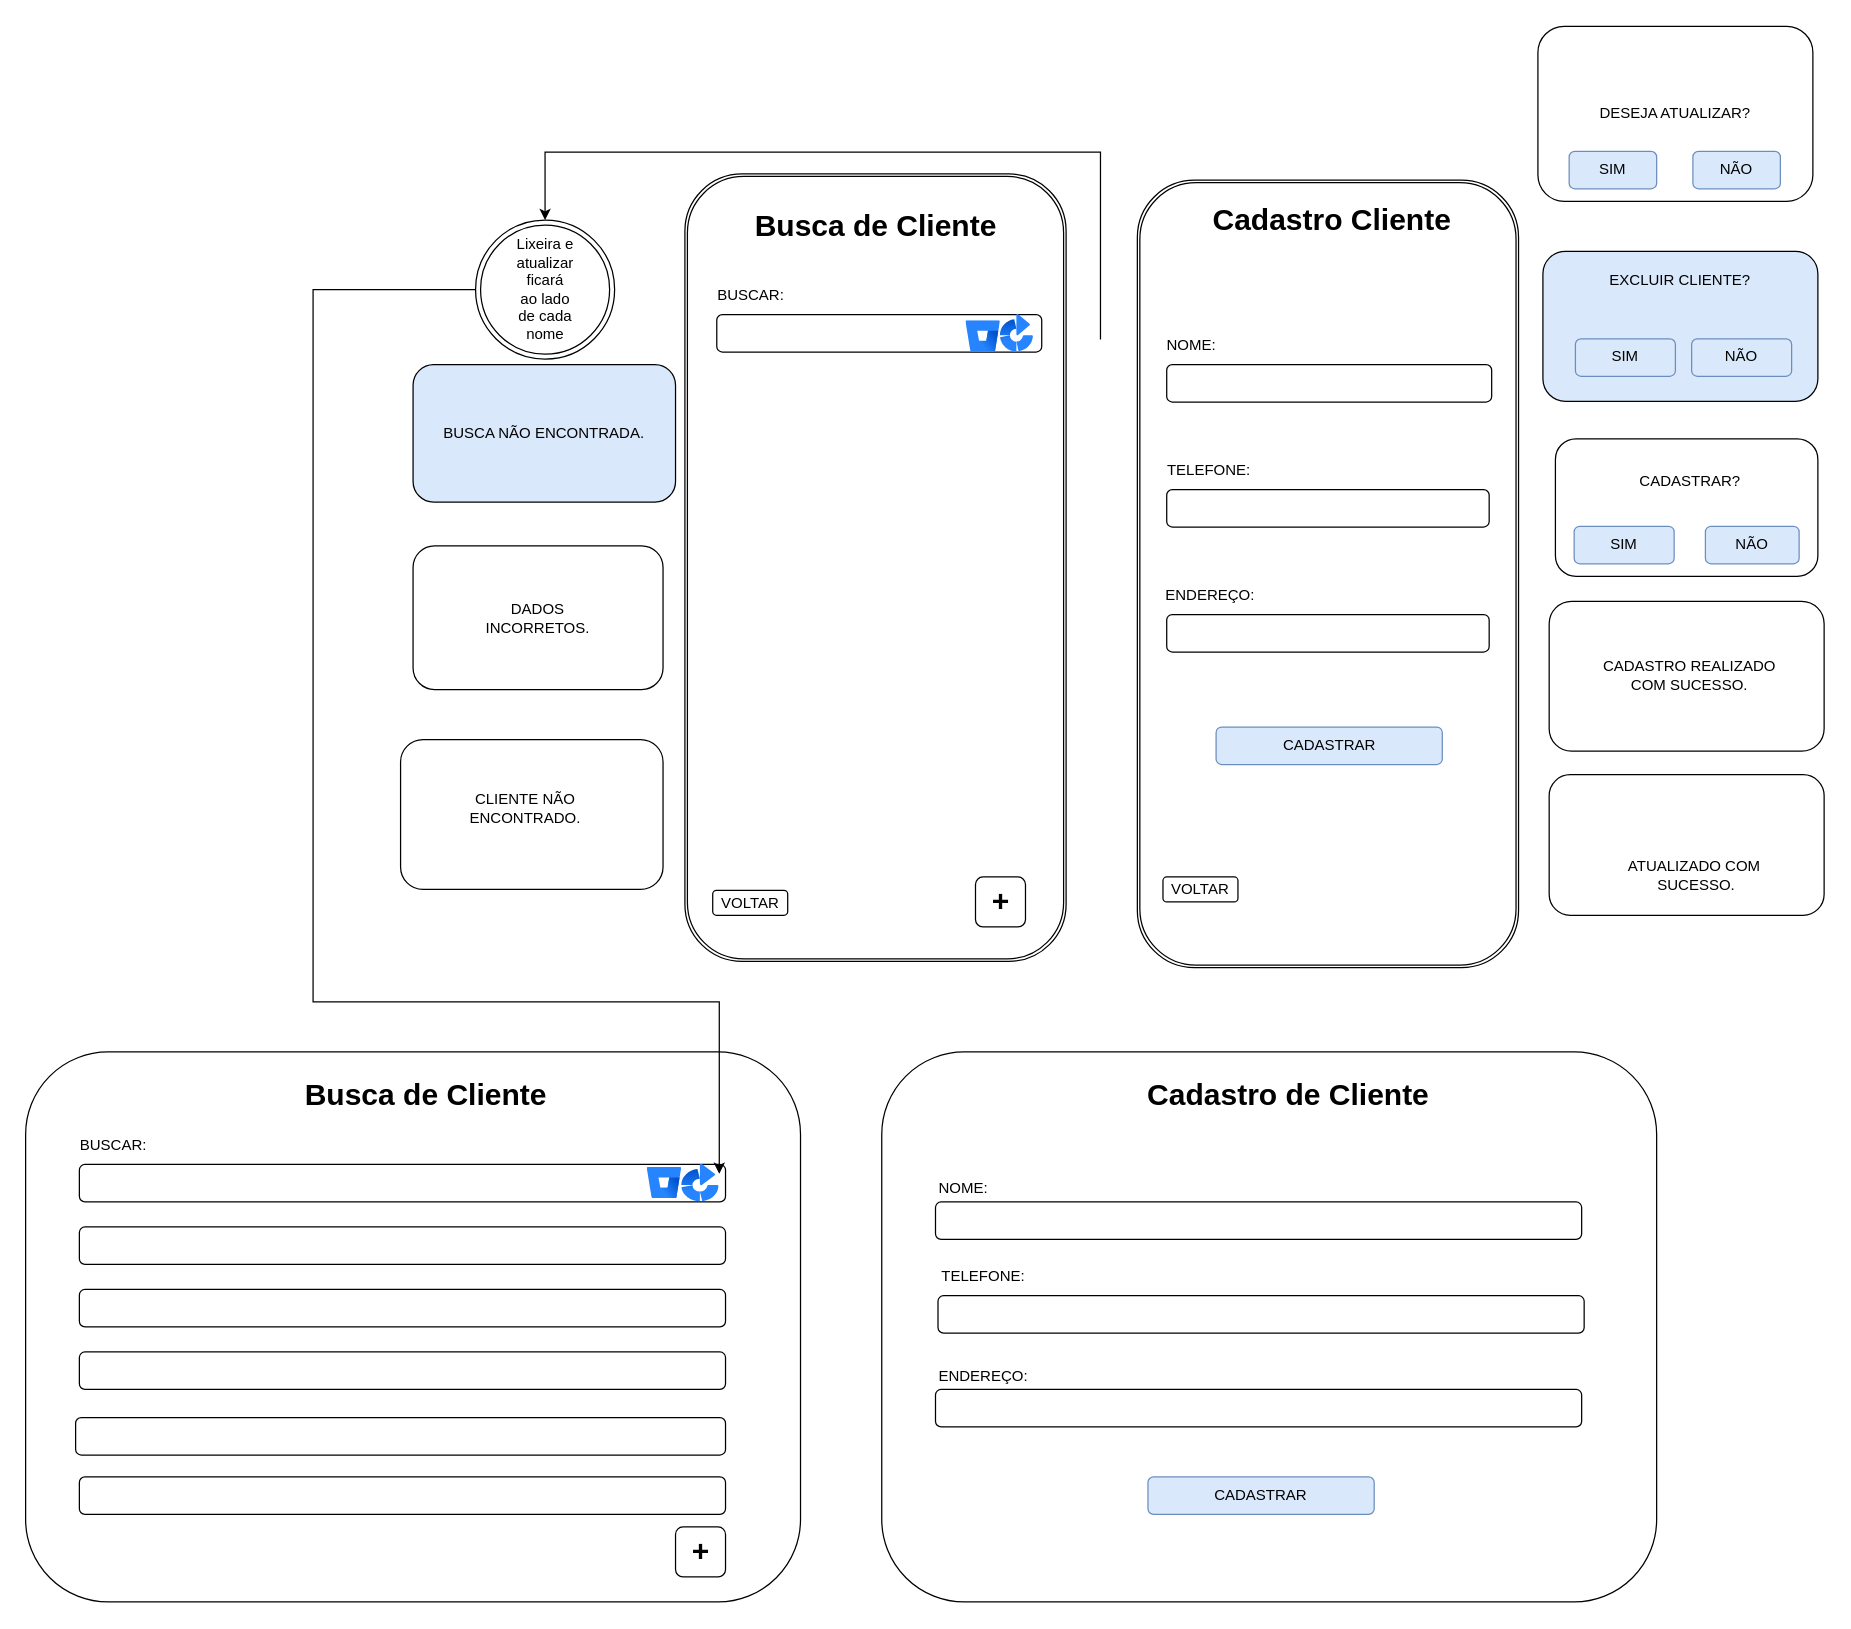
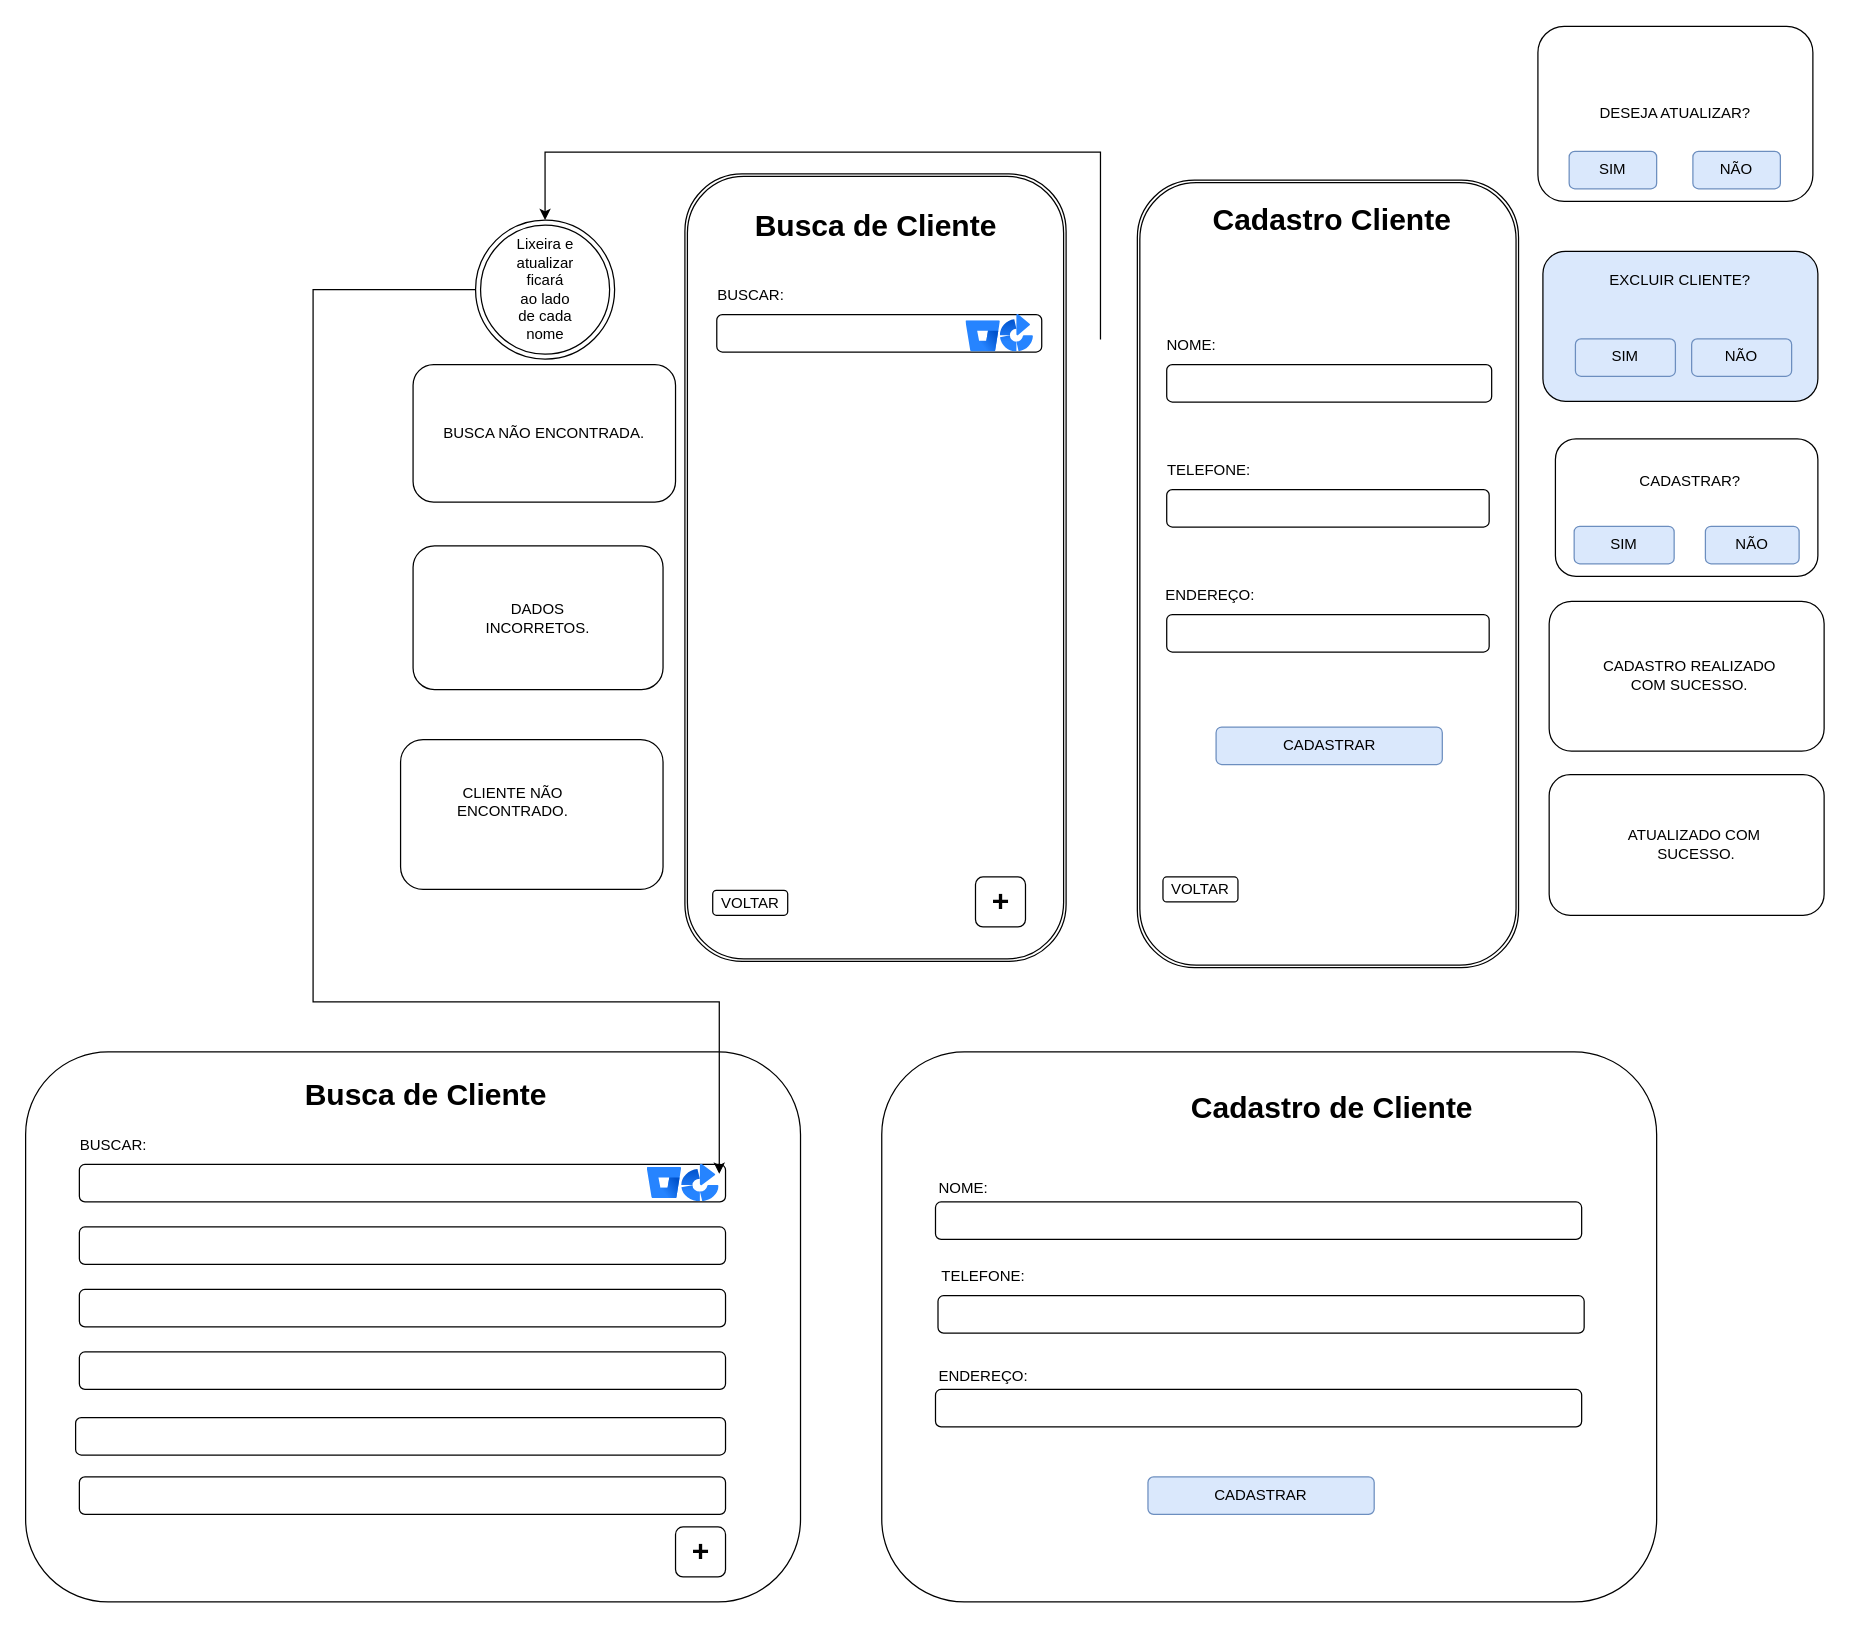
node "BUSCA NÃO ENCONTRADA.": fillcolor #dae8fc -> #ffffff
node "CLIENTE NÃO ENCONTRADO.": moved (526, 808) -> (513, 802)
node "ATUALIZADO COM SUCESSO.": moved (1696, 876) -> (1696, 845)
node "Cadastro de Cliente": moved (1288, 1096) -> (1332, 1108)
